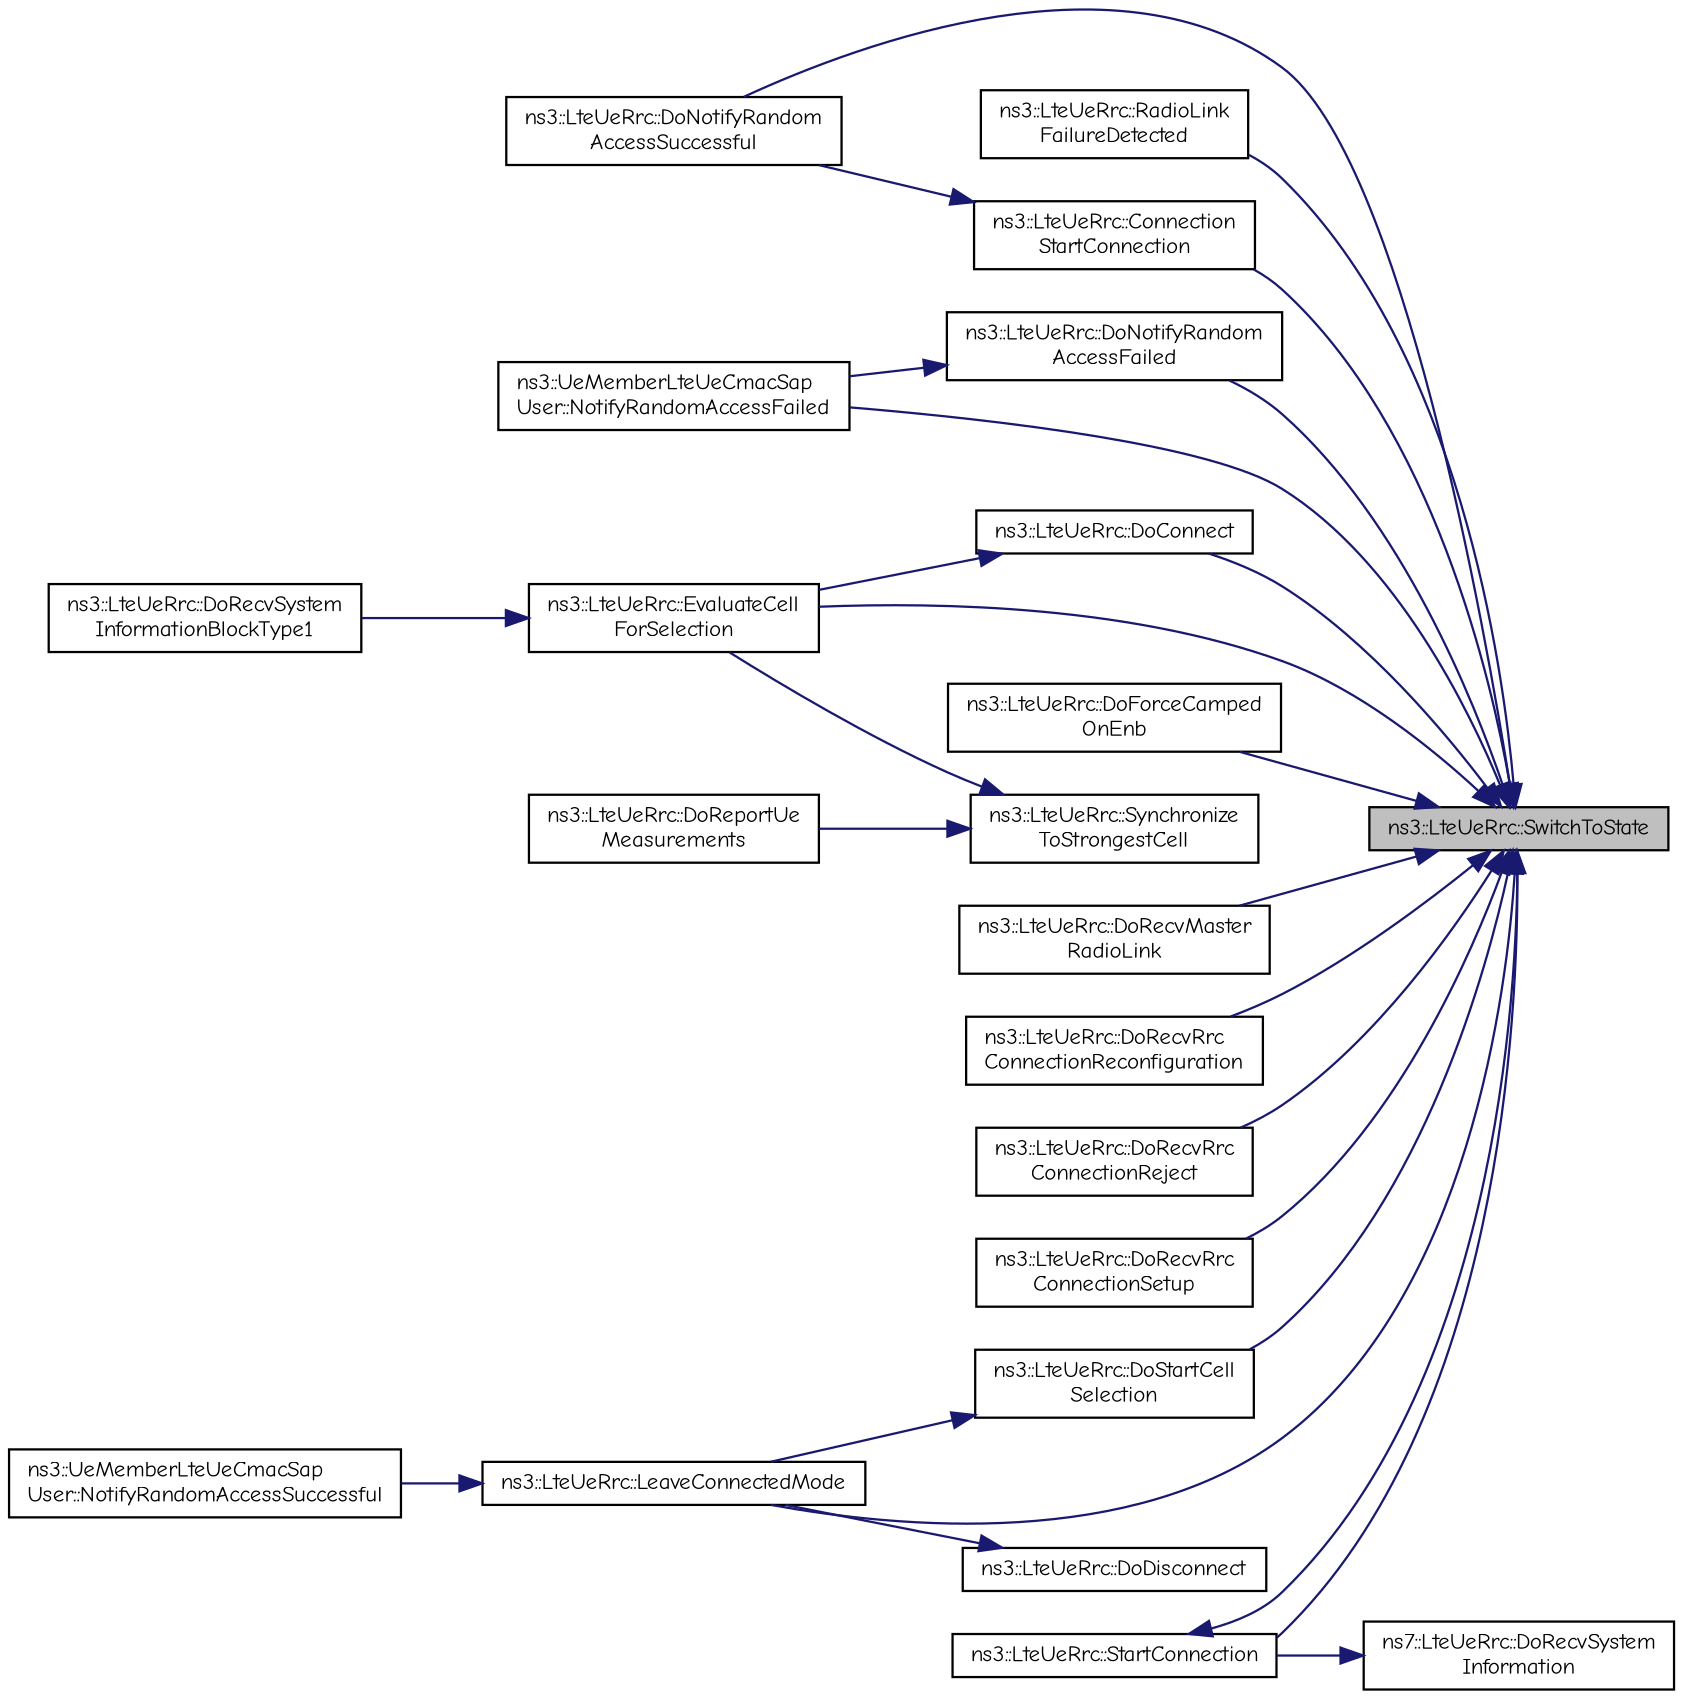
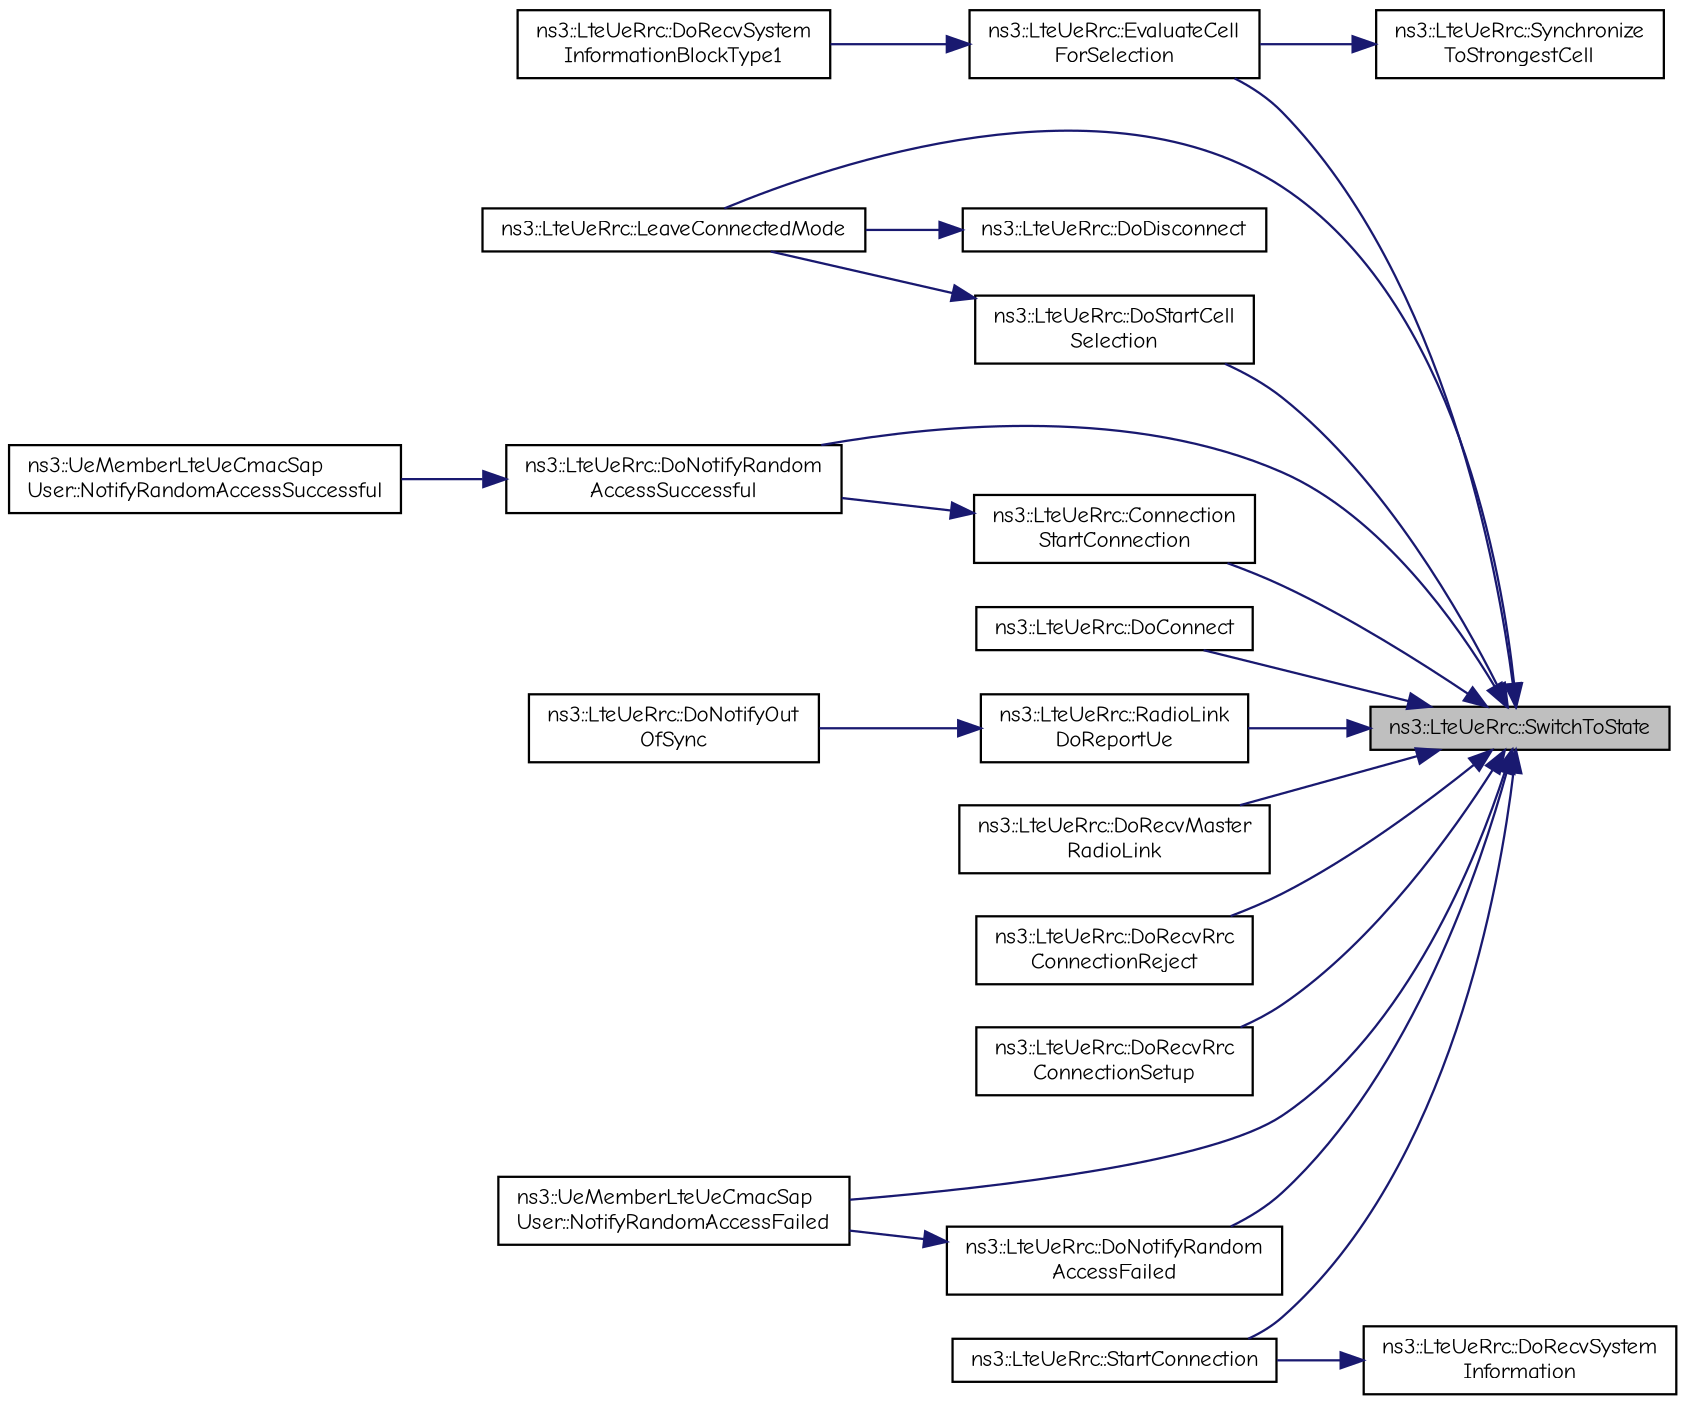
node "ns3::LteUeRrc::RadioLink FailureDetected": label "ns3::LteUeRrc::RadioLink FailureDetected" -> "ns3::LteUeRrc::RadioLink DoReportUe"
edge "ns3::LteUeRrc::EvaluateCell ForSelection" -> "ns3::LteUeRrc::DoConnect": removed
node "ns3::LteUeRrc::DoForceCamped OnEnb": removed
node "ns3::LteUeRrc::DoNotifyOut OfSync": added
node "ns3::LteUeRrc::DoReportUe Measurements": removed
node "ns3::LteUeRrc::DoRecvRrc ConnectionReconfiguration": removed
edge "ns3::LteUeRrc::SwitchToState" -> "ns3::LteUeRrc::StartConnection": removed
edge "ns3::UeMemberLteUeCmacSap User::NotifyRandomAccessSuccessful" -> "ns3::LteUeRrc::LeaveConnectedMode": now "ns3::UeMemberLteUeCmacSap User::NotifyRandomAccessSuccessful" -> "ns3::LteUeRrc::DoNotifyRandom AccessSuccessful"
node "ns7::LteUeRrc::DoRecvSystem Information": label "ns7::LteUeRrc::DoRecvSystem Information" -> "ns3::LteUeRrc::DoRecvSystem Information"
